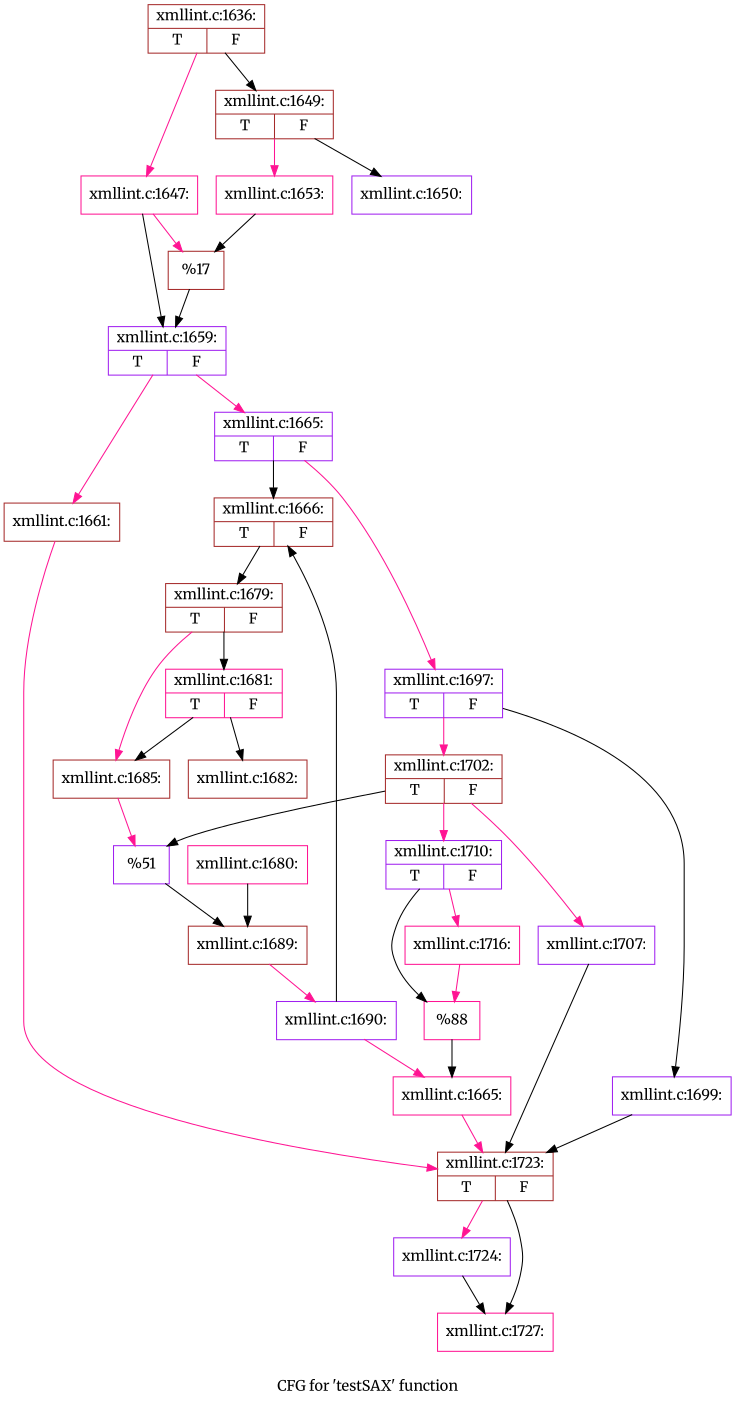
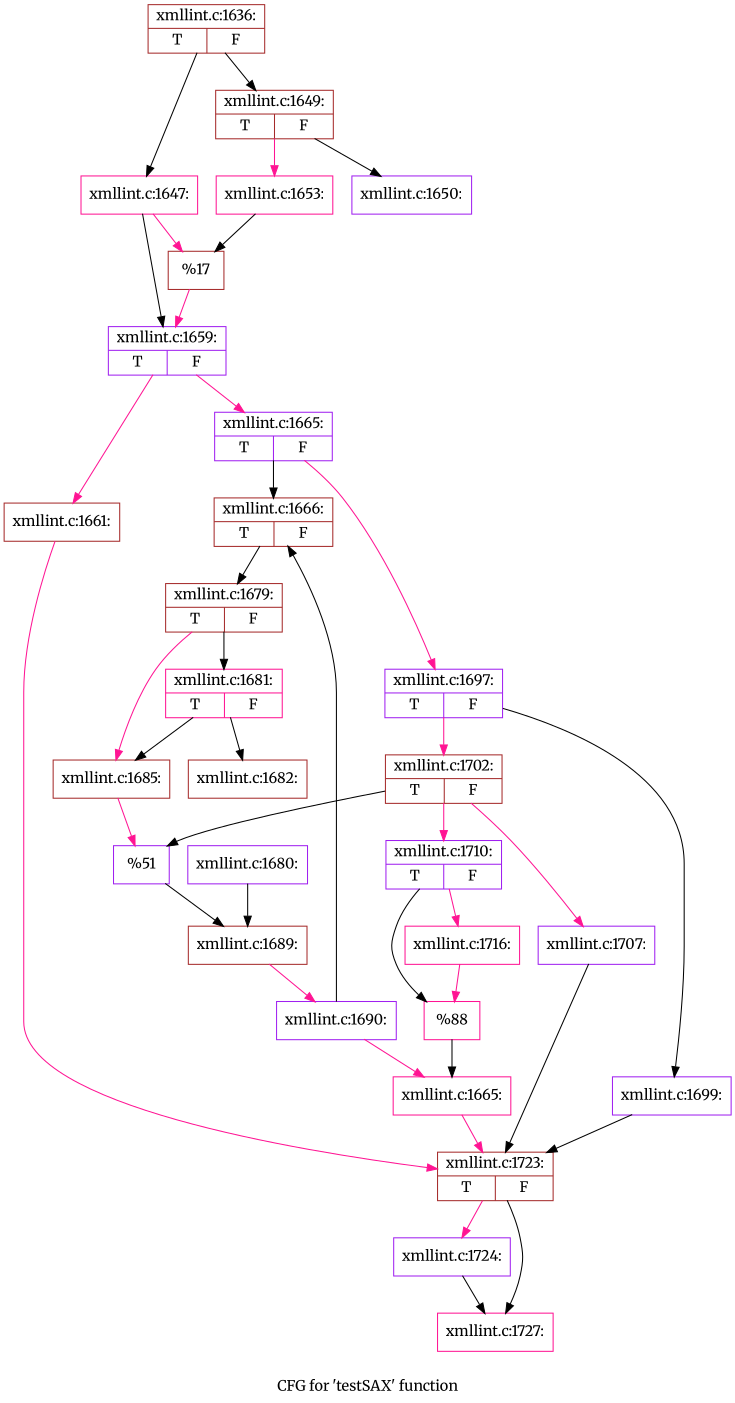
edge "xmllint.c:1636:" -> "xmllint.c:1647:": color deeppink -> black
edge "%17" -> "xmllint.c:1659:": color black -> deeppink
node "xmllint.c:1680:": color deeppink -> purple
